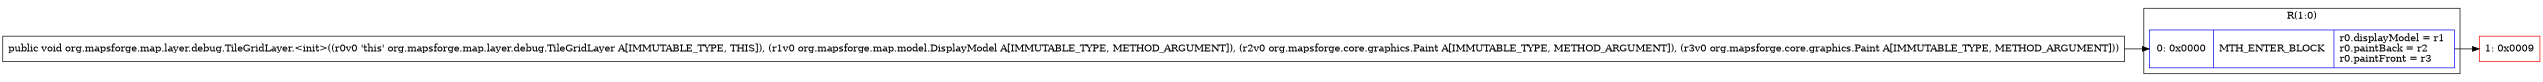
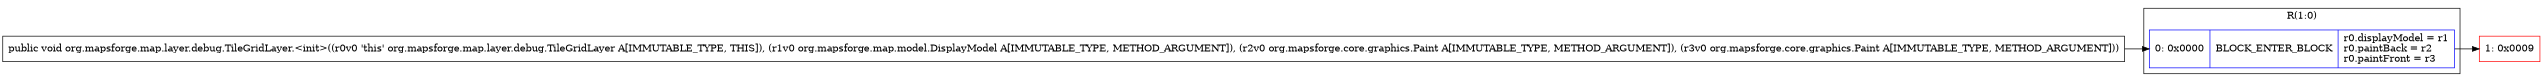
node "0: 0x0000": text "MTH_ENTER_BLOCK" -> "BLOCK_ENTER_BLOCK"
